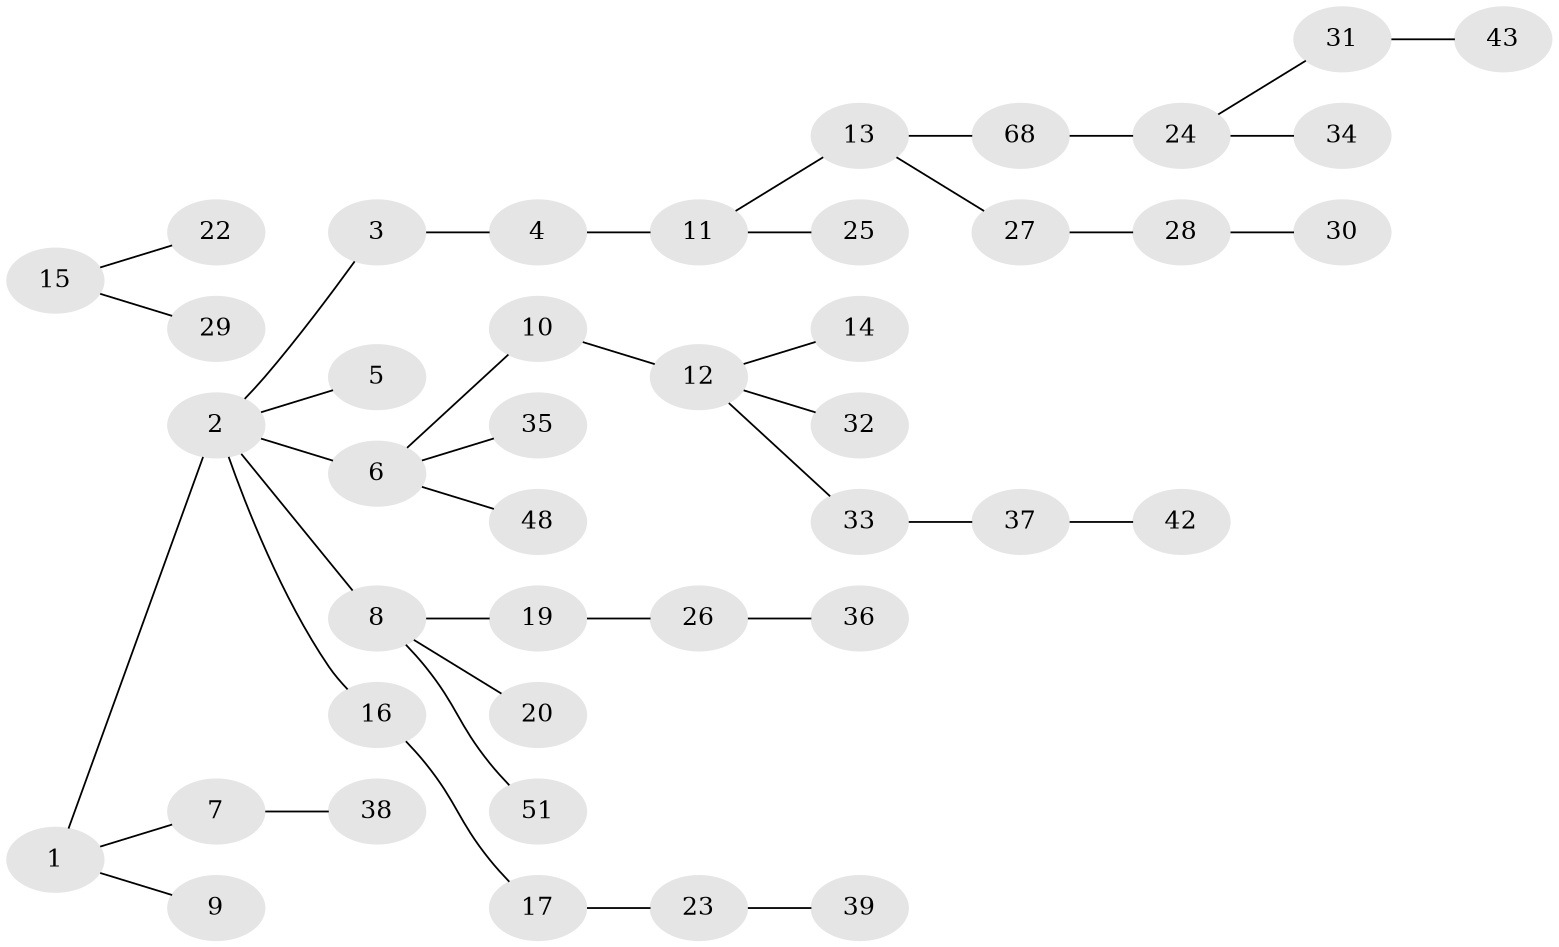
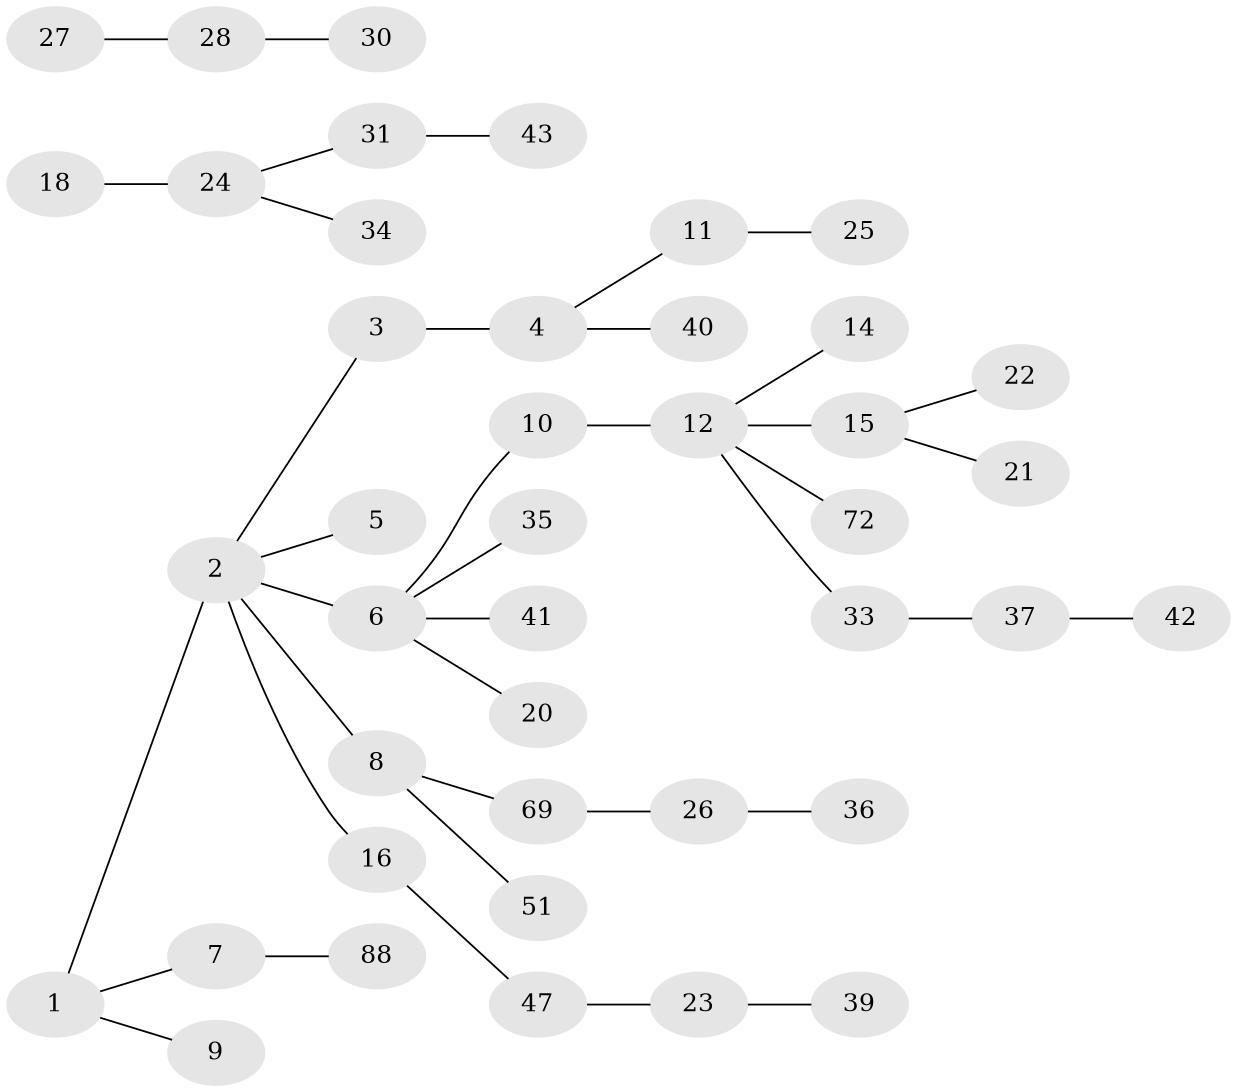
node "13": removed
node "68": label "68" -> "18"
node "29": label "29" -> "21"
node "40": added
edge "12" -- "15": added
node "32": label "32" -> "72"
node "48": label "48" -> "41"
node "19": label "19" -> "69"
edge "8" -- "20": now "6" -- "20"
node "38": label "38" -> "88"
node "17": label "17" -> "47"
